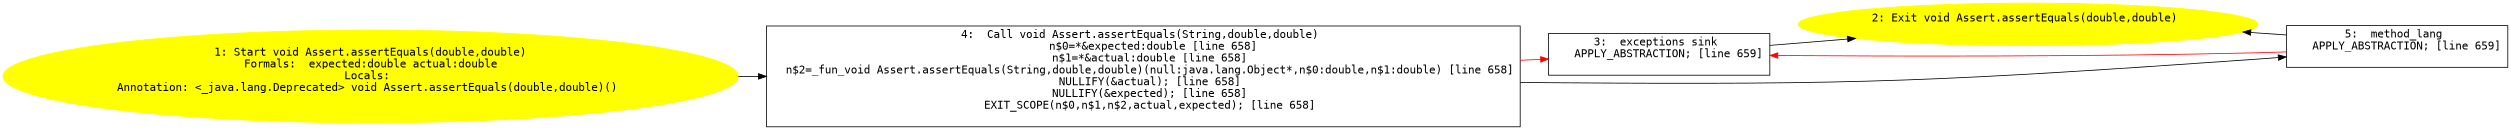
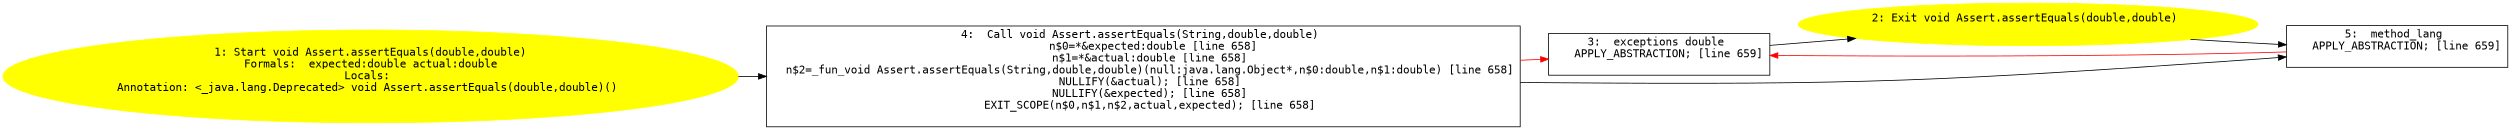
edge "5:  method_lang APPLY_ABSTRACTION; [line 659]" -> "2: Exit void Assert.assertEquals(double,double)": reversed
node "3:  exceptions sink APPLY_ABSTRACTION; [line 659]": label "3:  exceptions sink APPLY_ABSTRACTION; [line 659]" -> "3:  exceptions double APPLY_ABSTRACTION; [line 659]"
